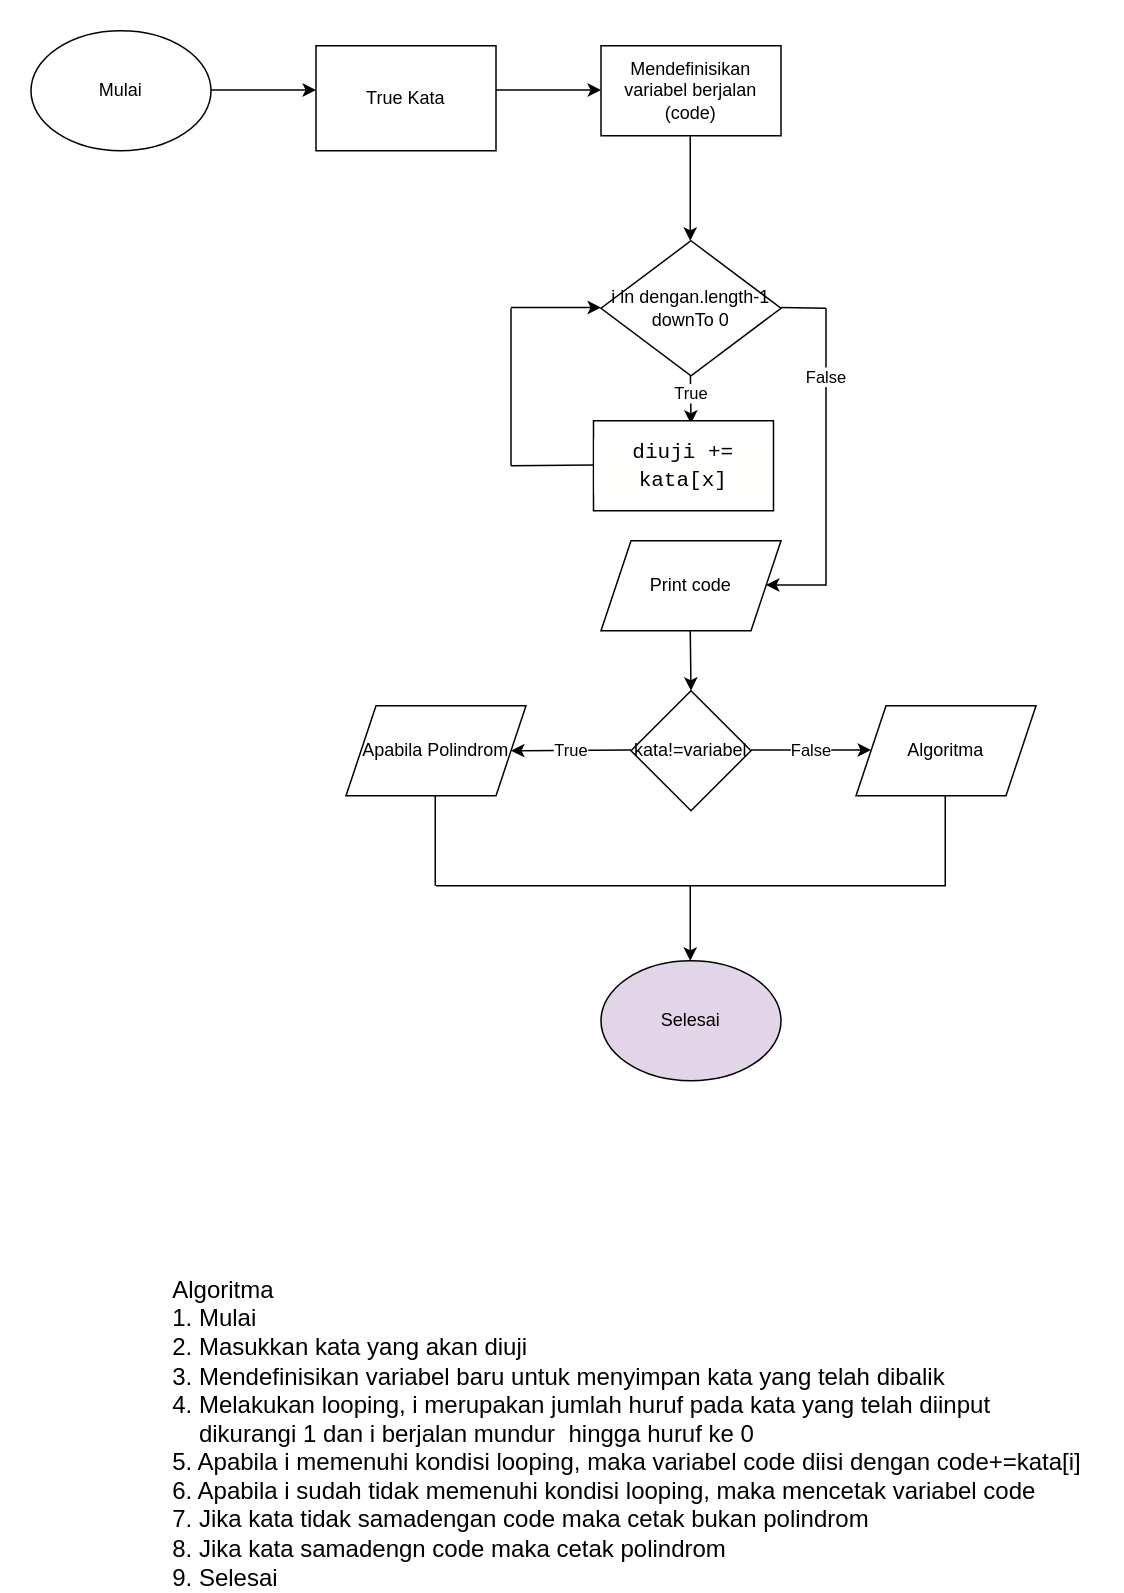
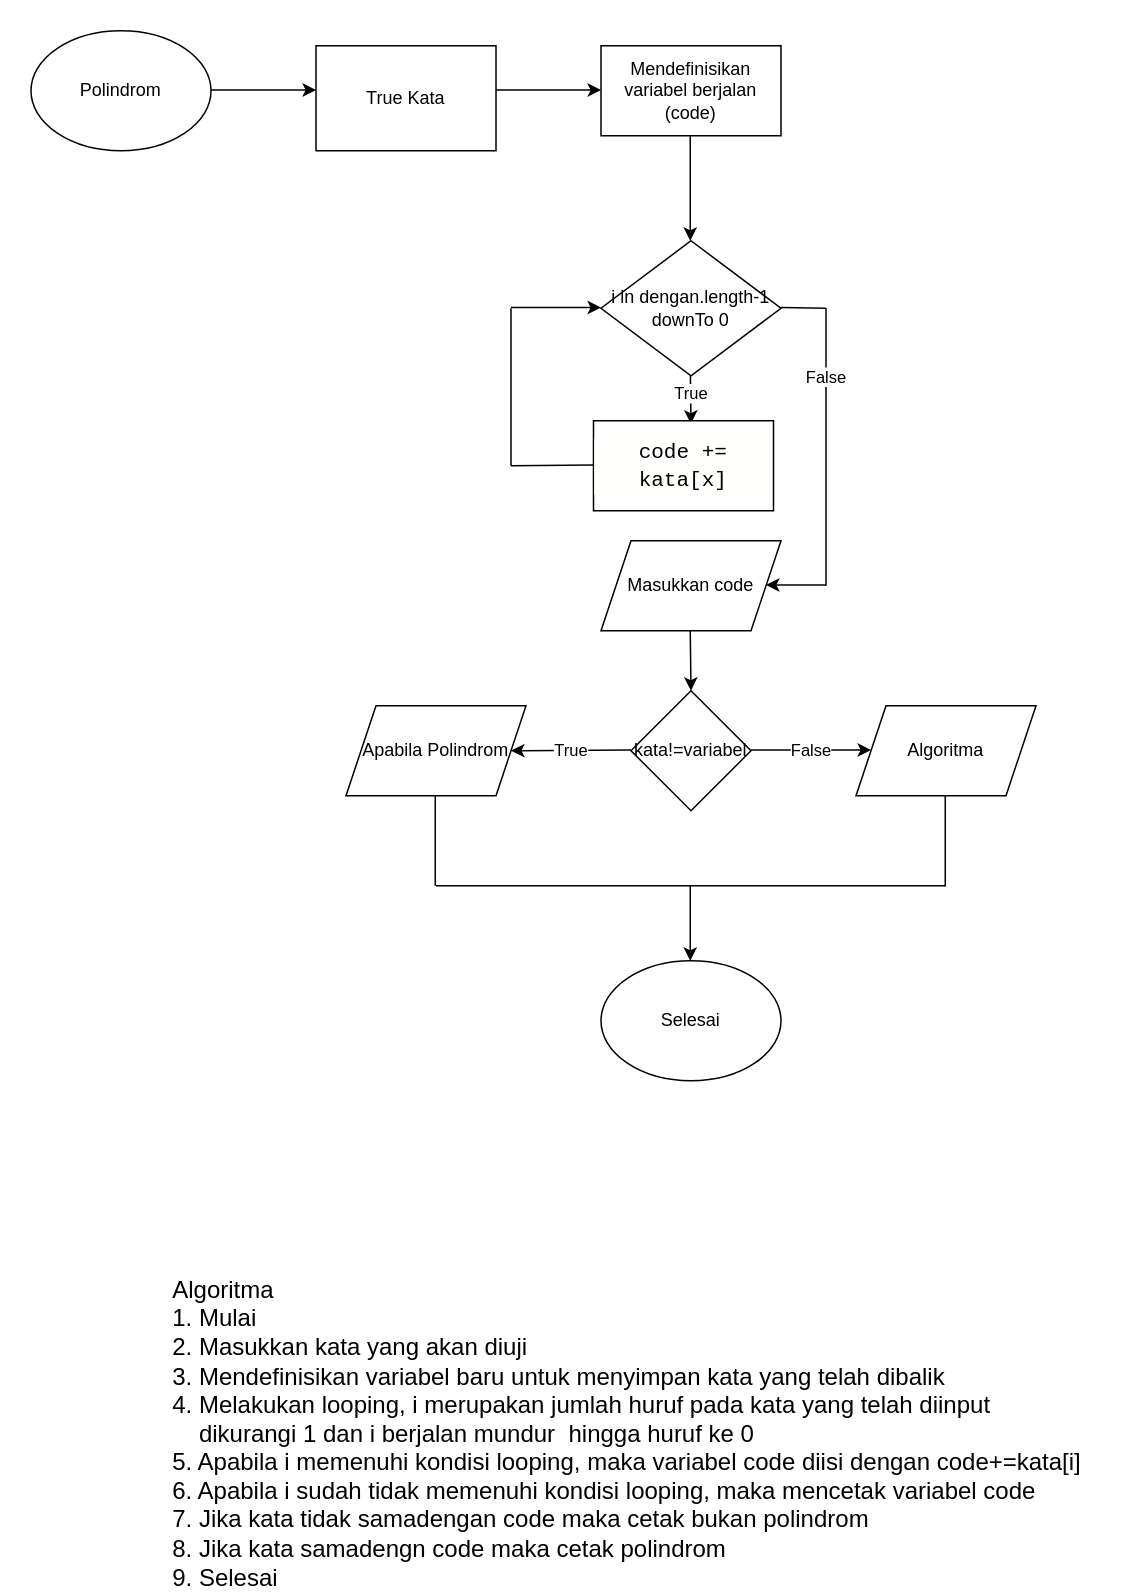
node "Mulai": label "Mulai" -> "Polindrom"
node "diuji += kata[x]": label "diuji += kata[x]" -> "code += kata[x]"
node "Print code": label "Print code" -> "Masukkan code"
node "Selesai": fillcolor #e1d5e7 -> #ffffff
